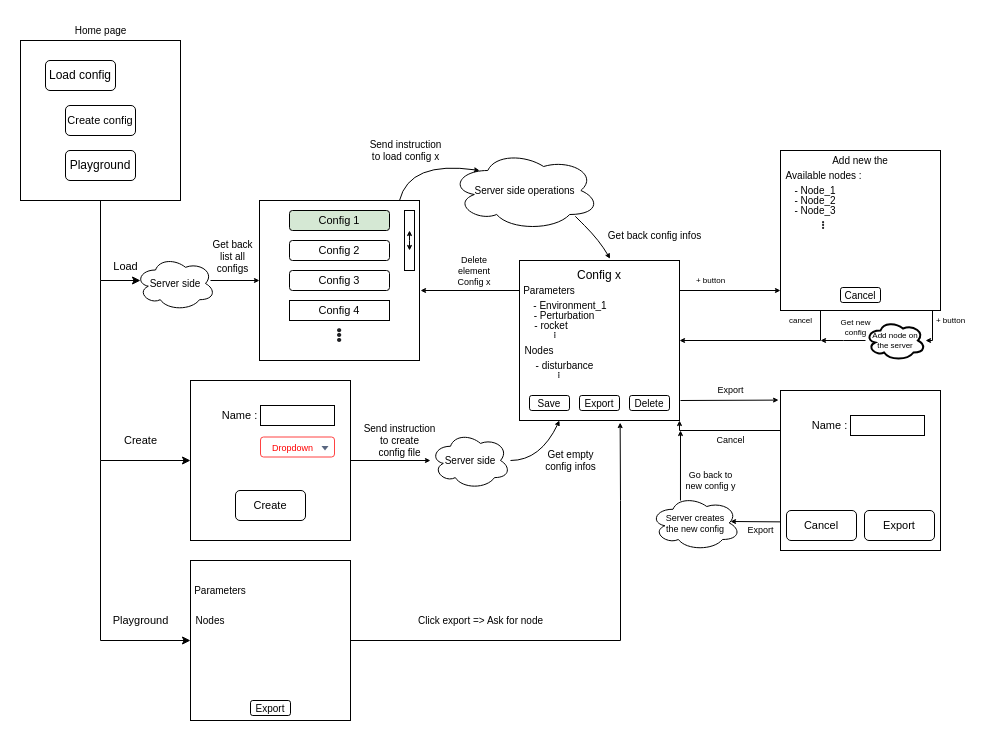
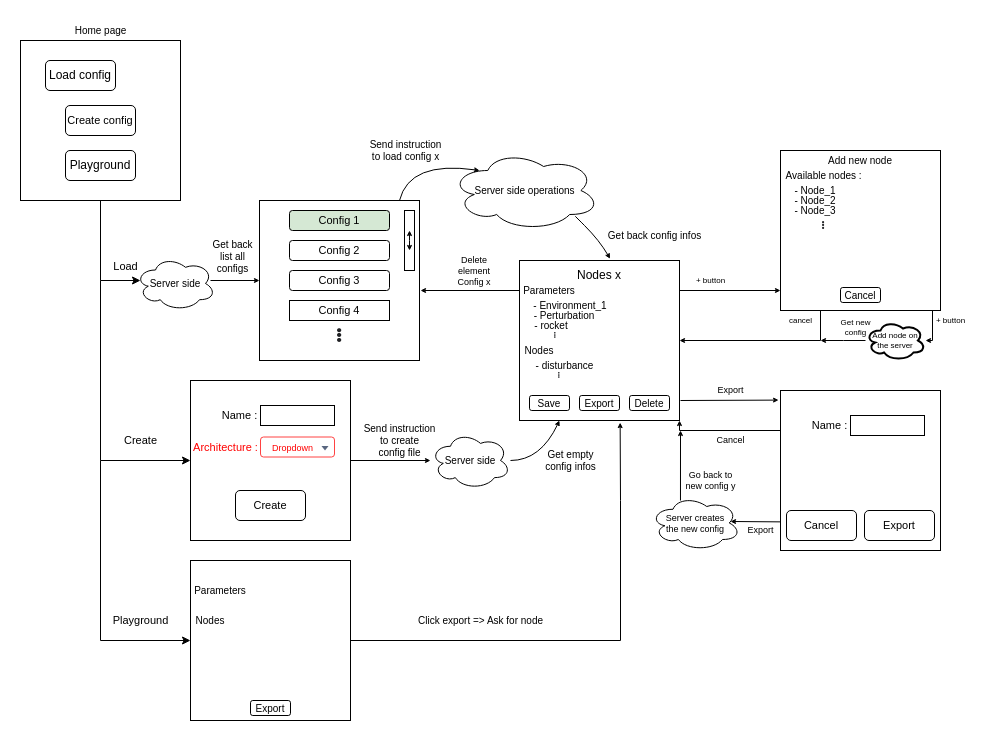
node "Add new the": label "Add new the" -> "Add new node"
node "Config x": label "Config x" -> "Nodes x"
node "Architecture :": added
